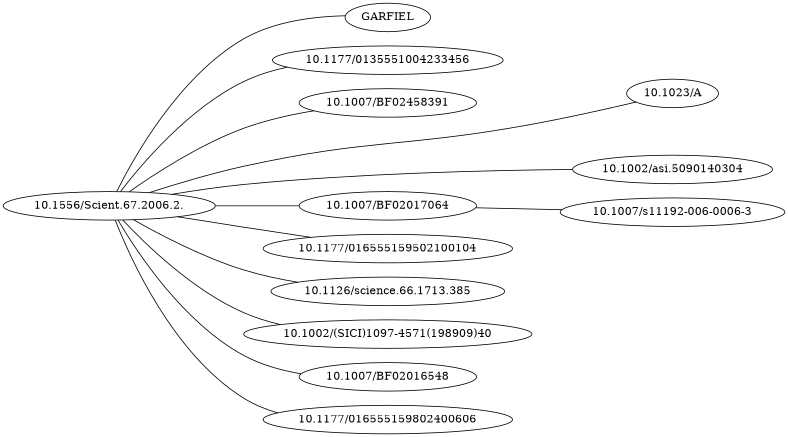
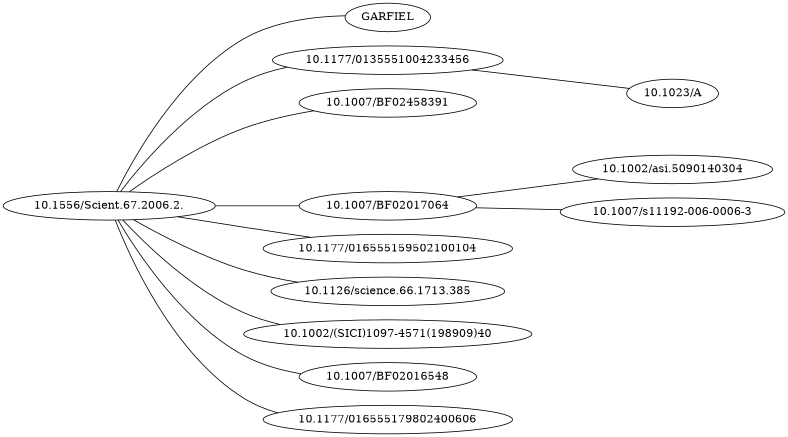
edge "10.1023/A" -- "10.1556/Scient.67.2006.2.": now "10.1023/A" -- "10.1177/0135551004233456"
edge "10.1002/asi.5090140304" -- "10.1556/Scient.67.2006.2.": now "10.1002/asi.5090140304" -- "10.1007/BF02017064"
node "10.1177/016555159802400606": label "10.1177/016555159802400606" -> "10.1177/016555179802400606"
